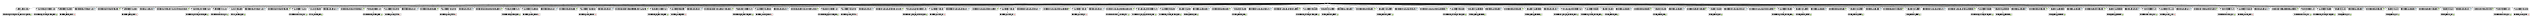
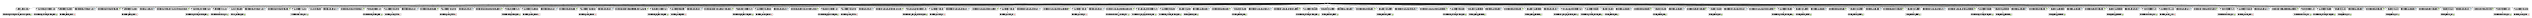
node "Exit: sam_raimi=joel_coen ✅": removed
